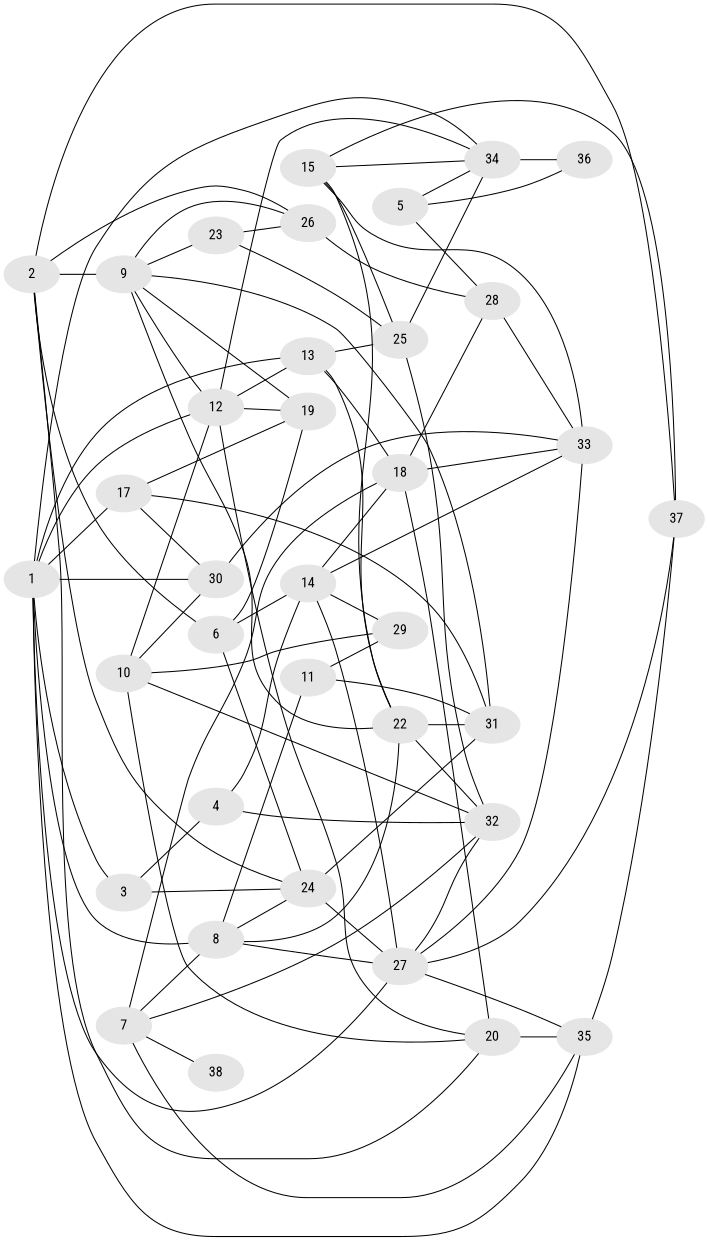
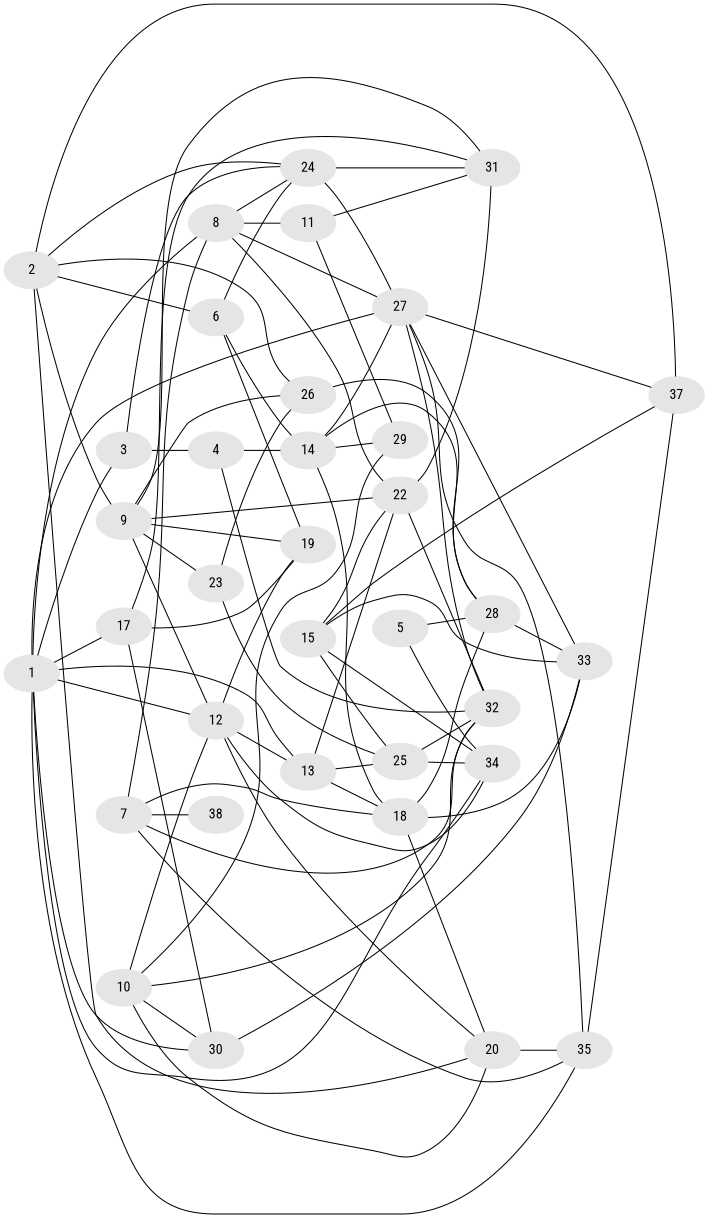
node "36": removed
edge "33" -- "14": now "28" -- "14"
